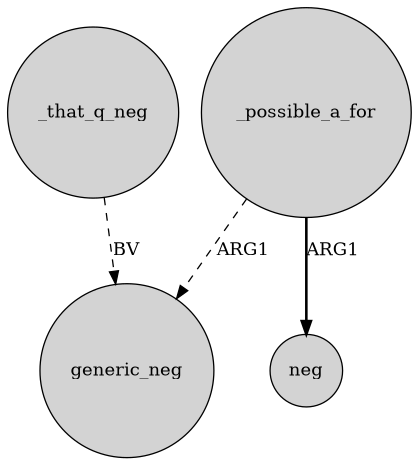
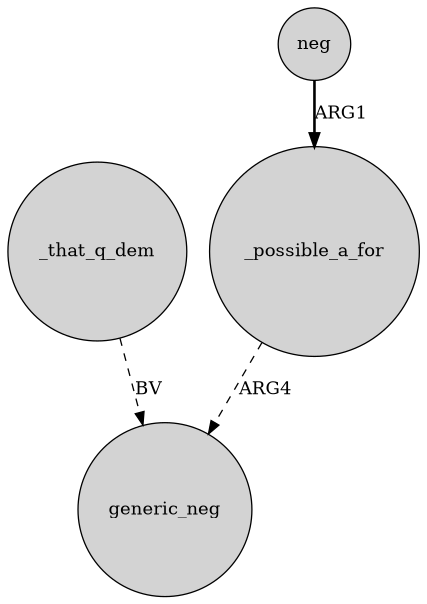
node "_that_q_neg": label "_that_q_neg" -> "_that_q_dem"
edge "_possible_a_for" -> "generic_neg": label "ARG1" -> "ARG4"
edge "_possible_a_for" -> "neg": reversed
